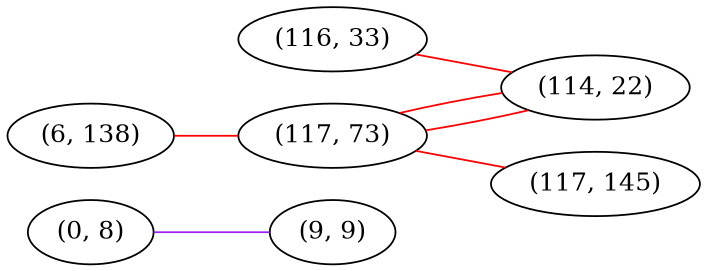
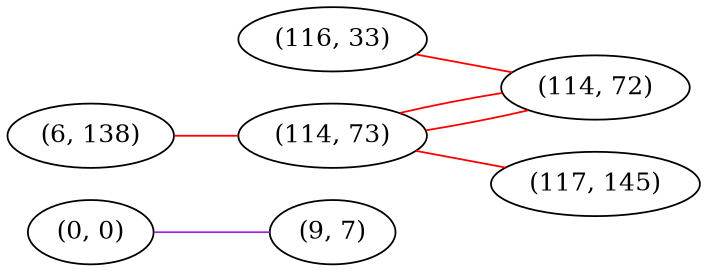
node "(114, 22)": label "(114, 22)" -> "(114, 72)"
node "(117, 73)": label "(117, 73)" -> "(114, 73)"
node "(0, 8)": label "(0, 8)" -> "(0, 0)"
node "(9, 9)": label "(9, 9)" -> "(9, 7)"
